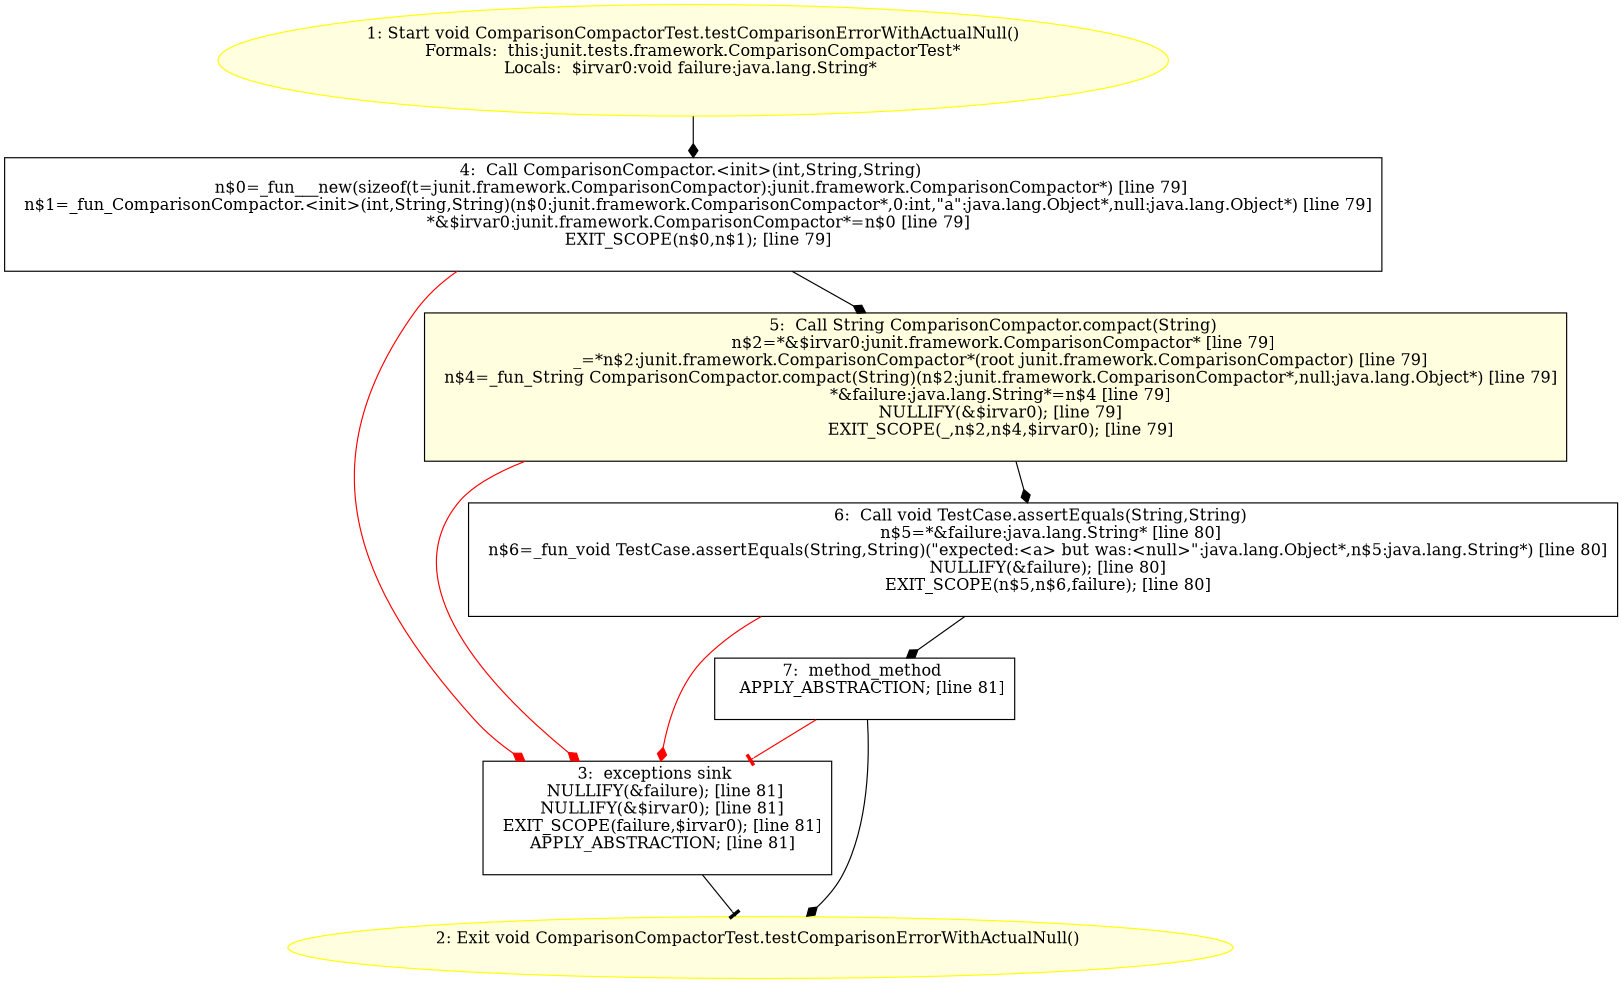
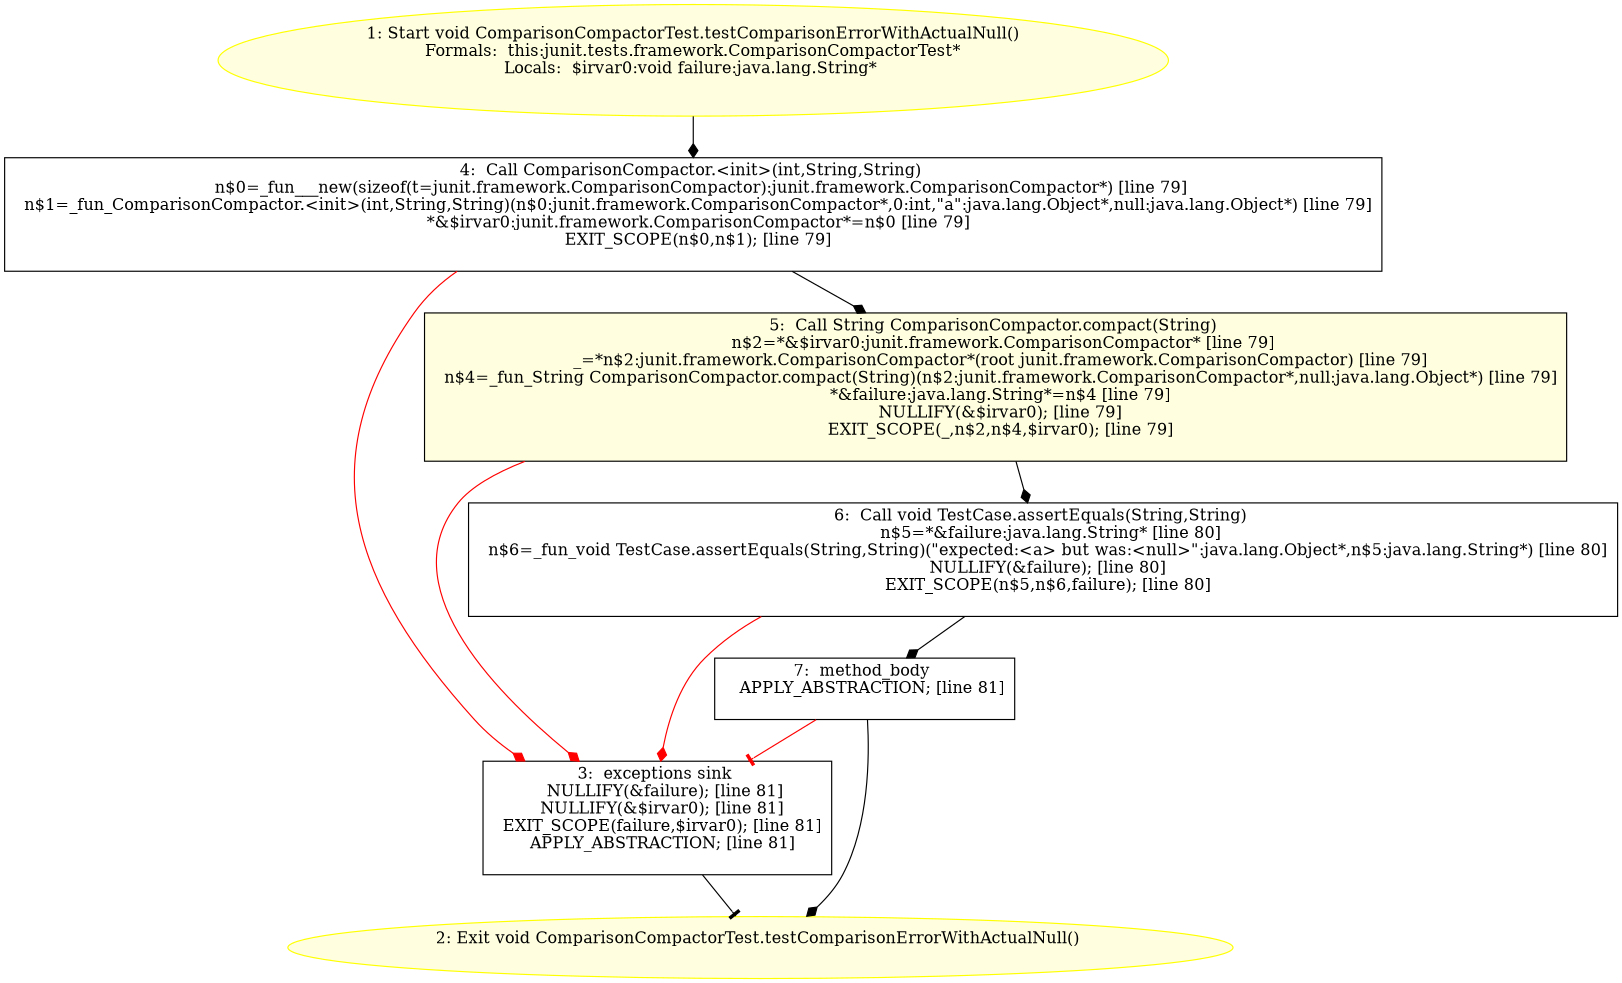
node "7:  method_method APPLY_ABSTRACTION; [line 81]": label "7:  method_method APPLY_ABSTRACTION; [line 81]" -> "7:  method_body APPLY_ABSTRACTION; [line 81]"
